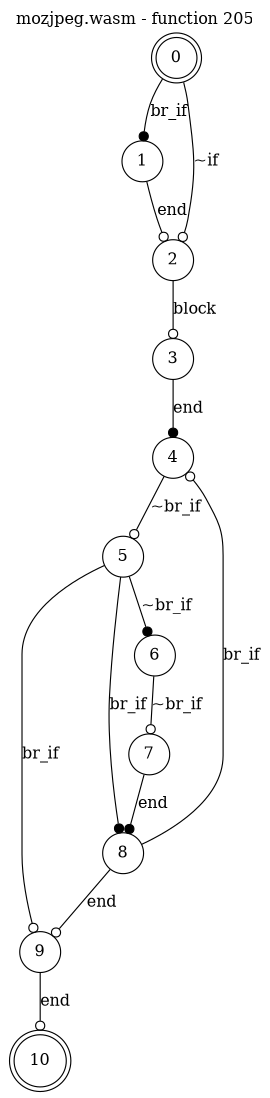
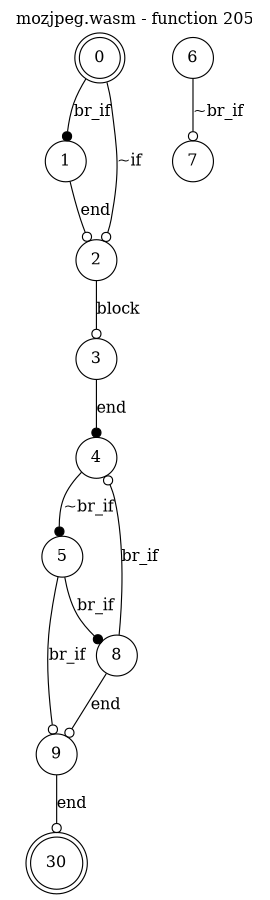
edge "4" -> "5": arrowhead odot -> dot
edge "5" -> "6": removed, label "~br_if"
edge "7" -> "8": removed, label "end"
node "10": label "10" -> "30"
